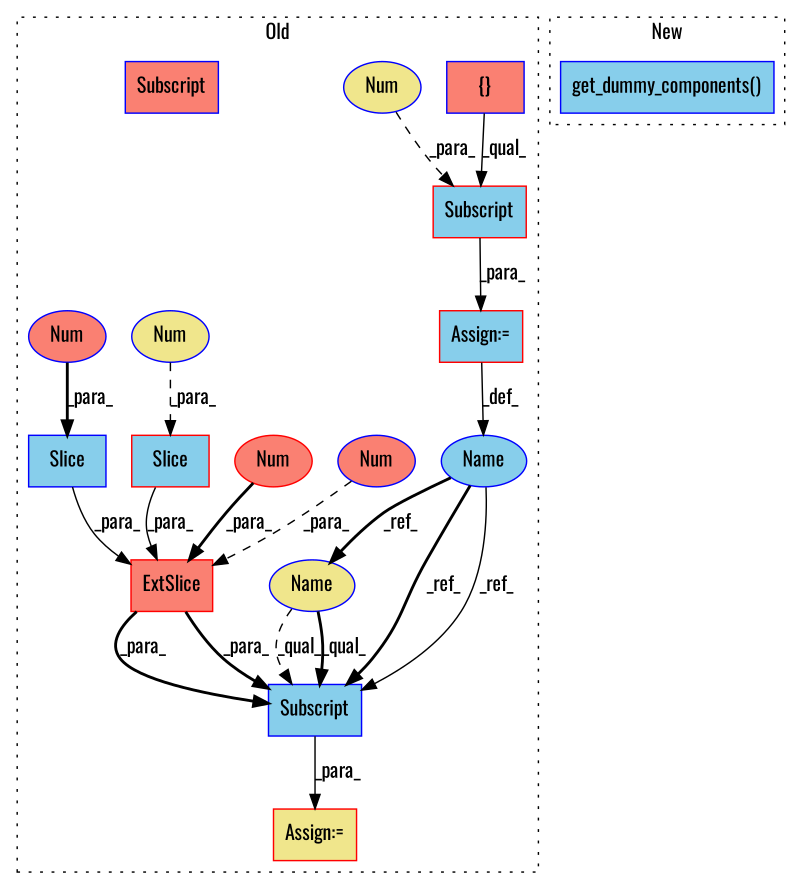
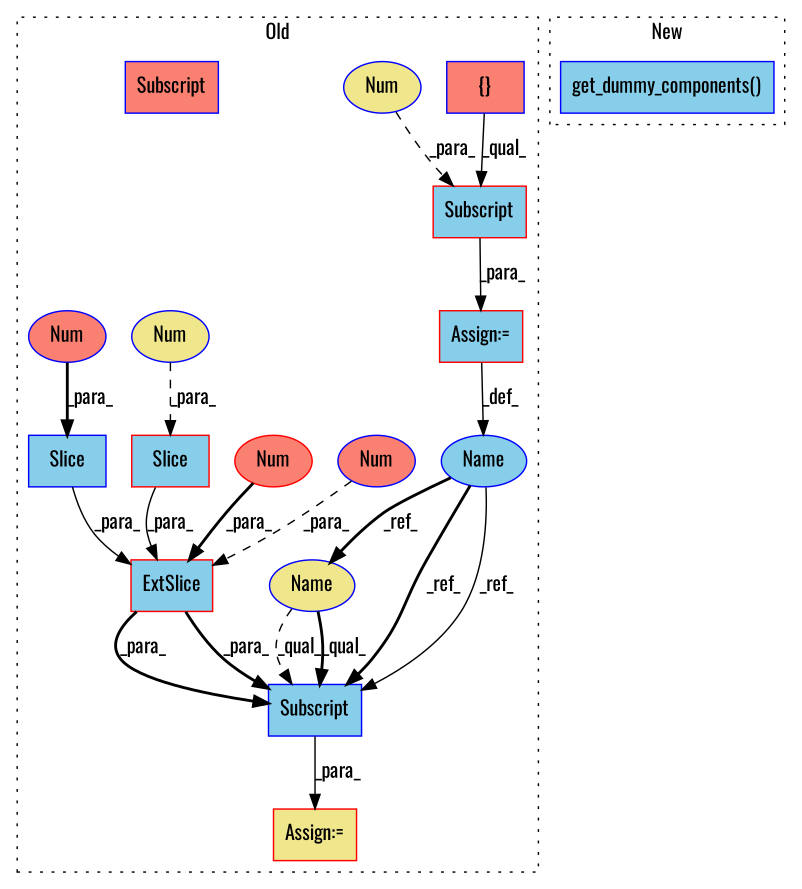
node "ExtSlice": fillcolor salmon -> skyblue
